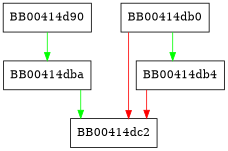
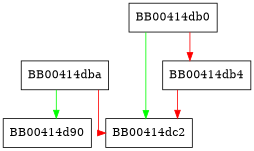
edge "BB00414d90" -> "BB00414dba": reversed
edge "BB00414db0" -> "BB00414db4": color green -> red
edge "BB00414db0" -> "BB00414dc2": color red -> green
edge "BB00414dba" -> "BB00414dc2": color green -> red
